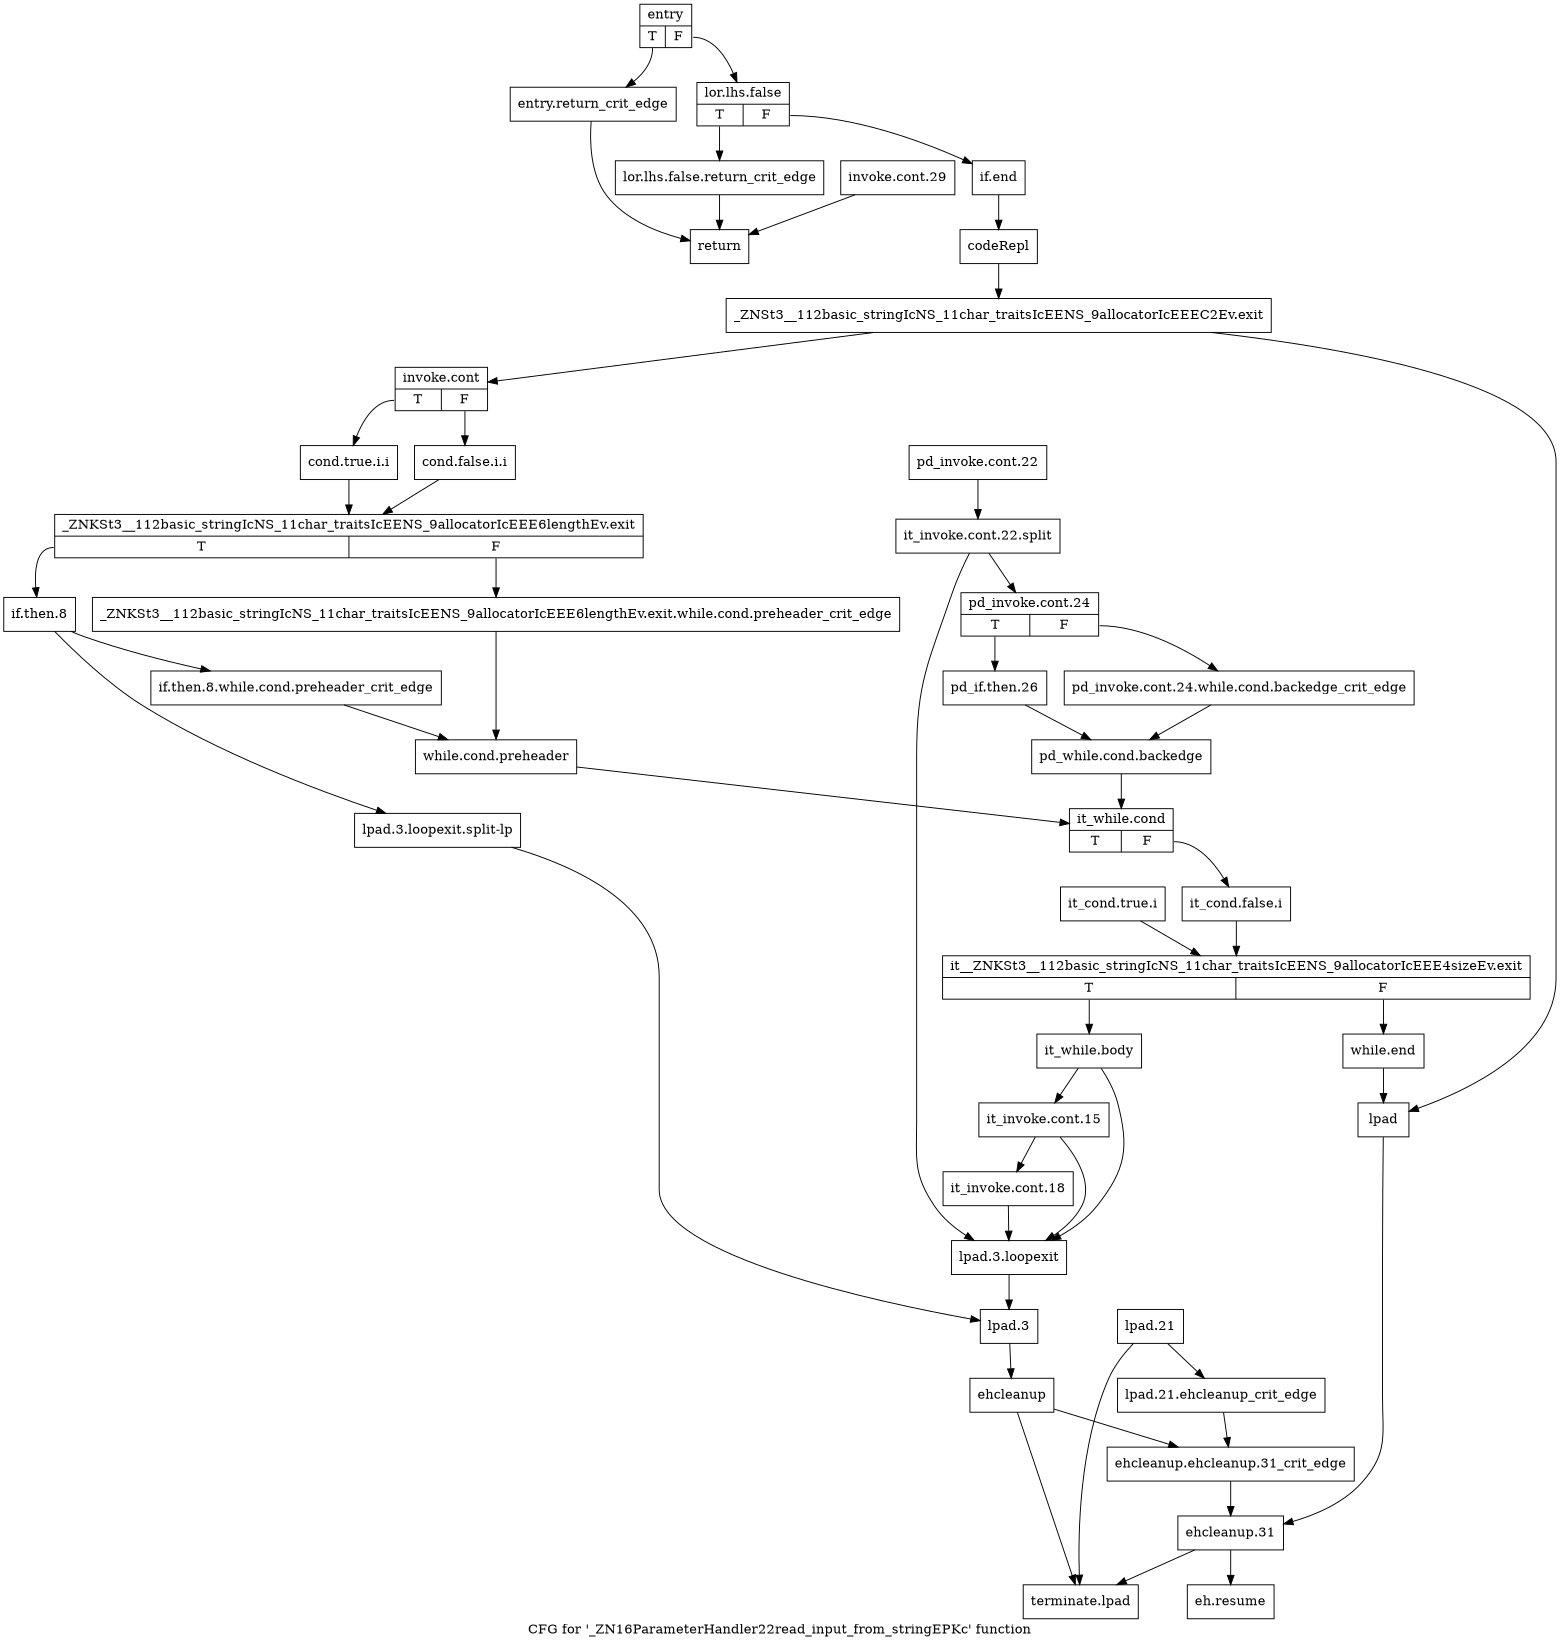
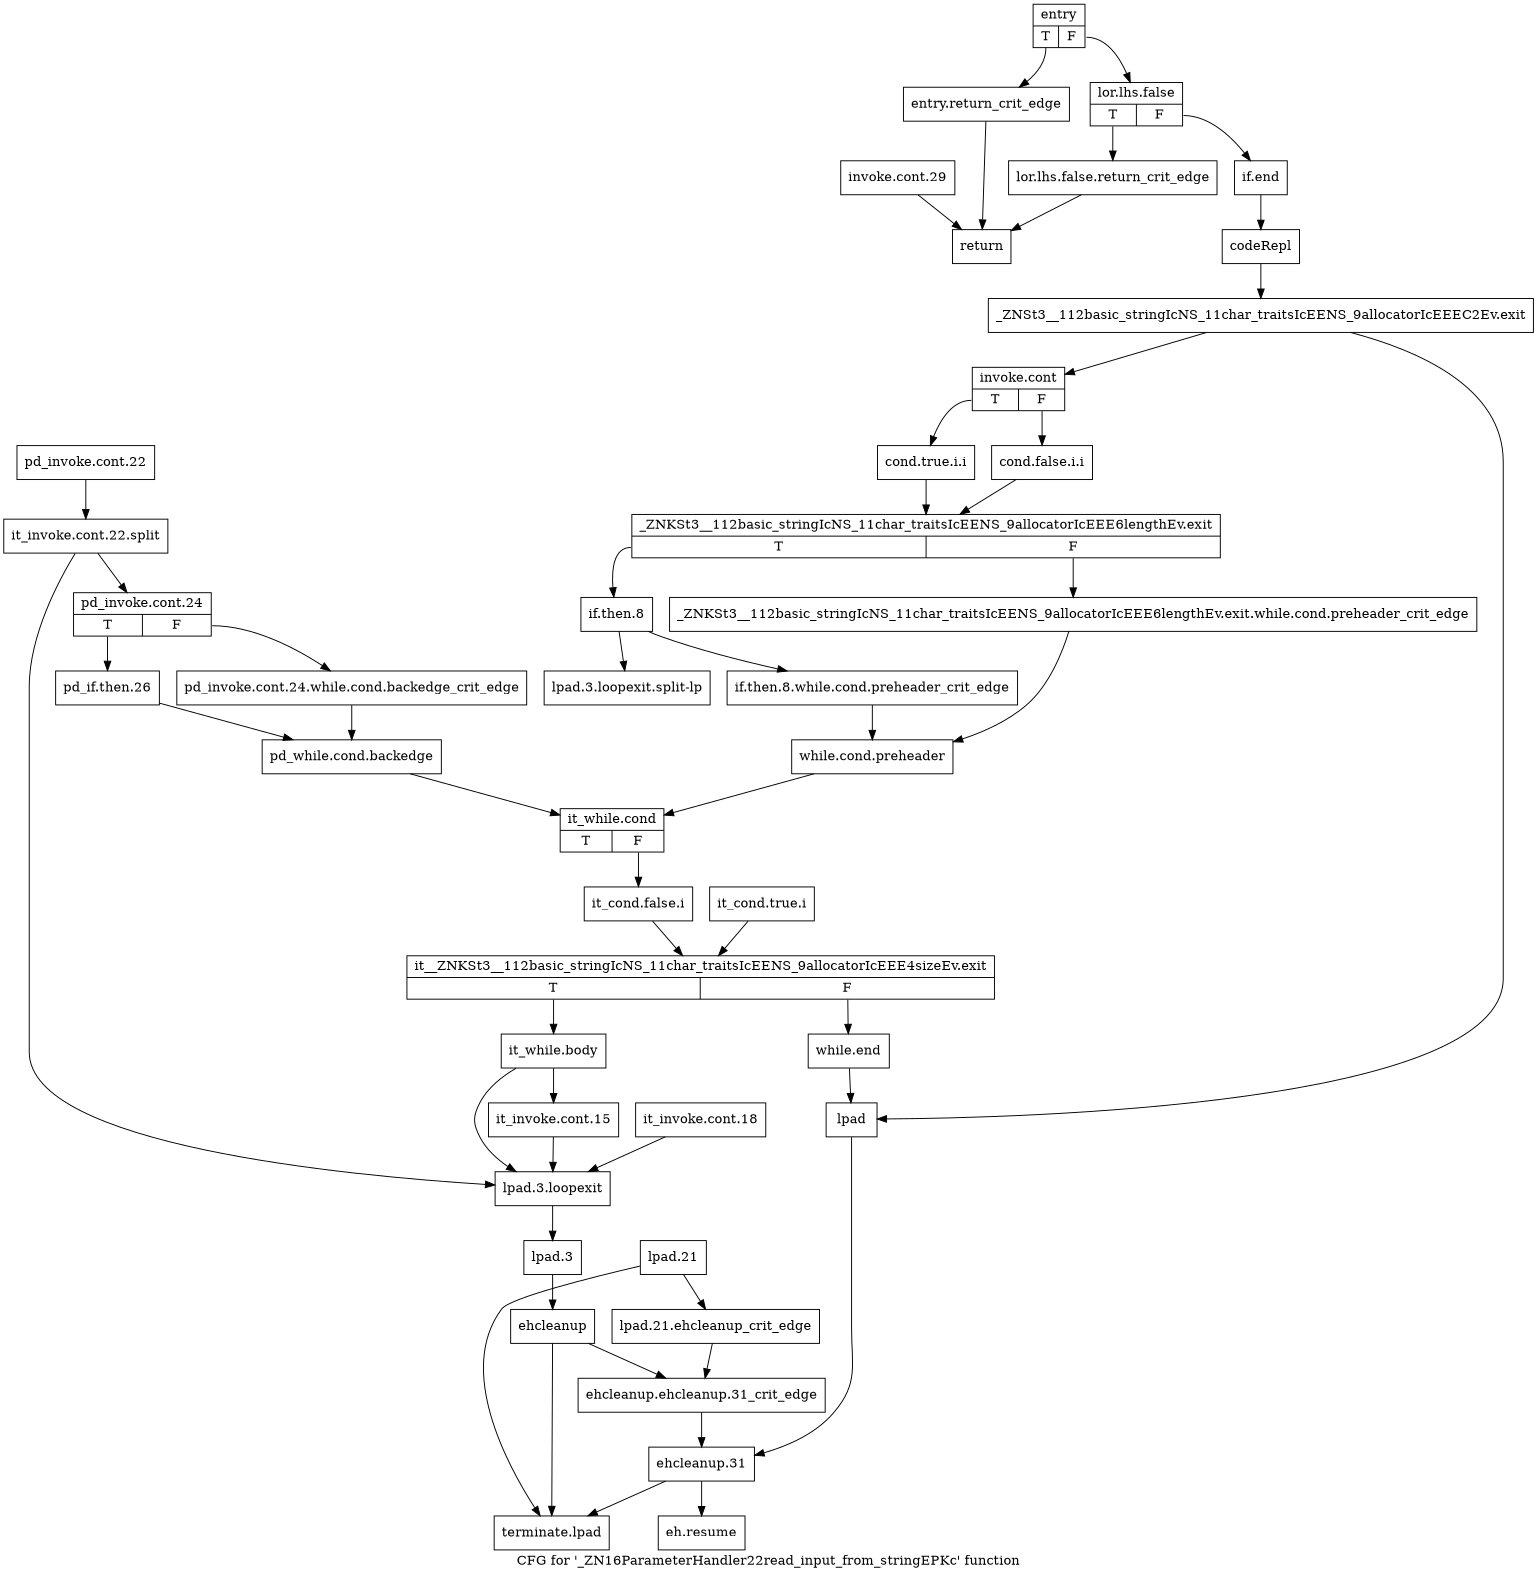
edge "it_invoke.cont.15" -> "it_invoke.cont.18": removed
edge "lpad.3.loopexit.split-lp" -> "lpad.3": removed
